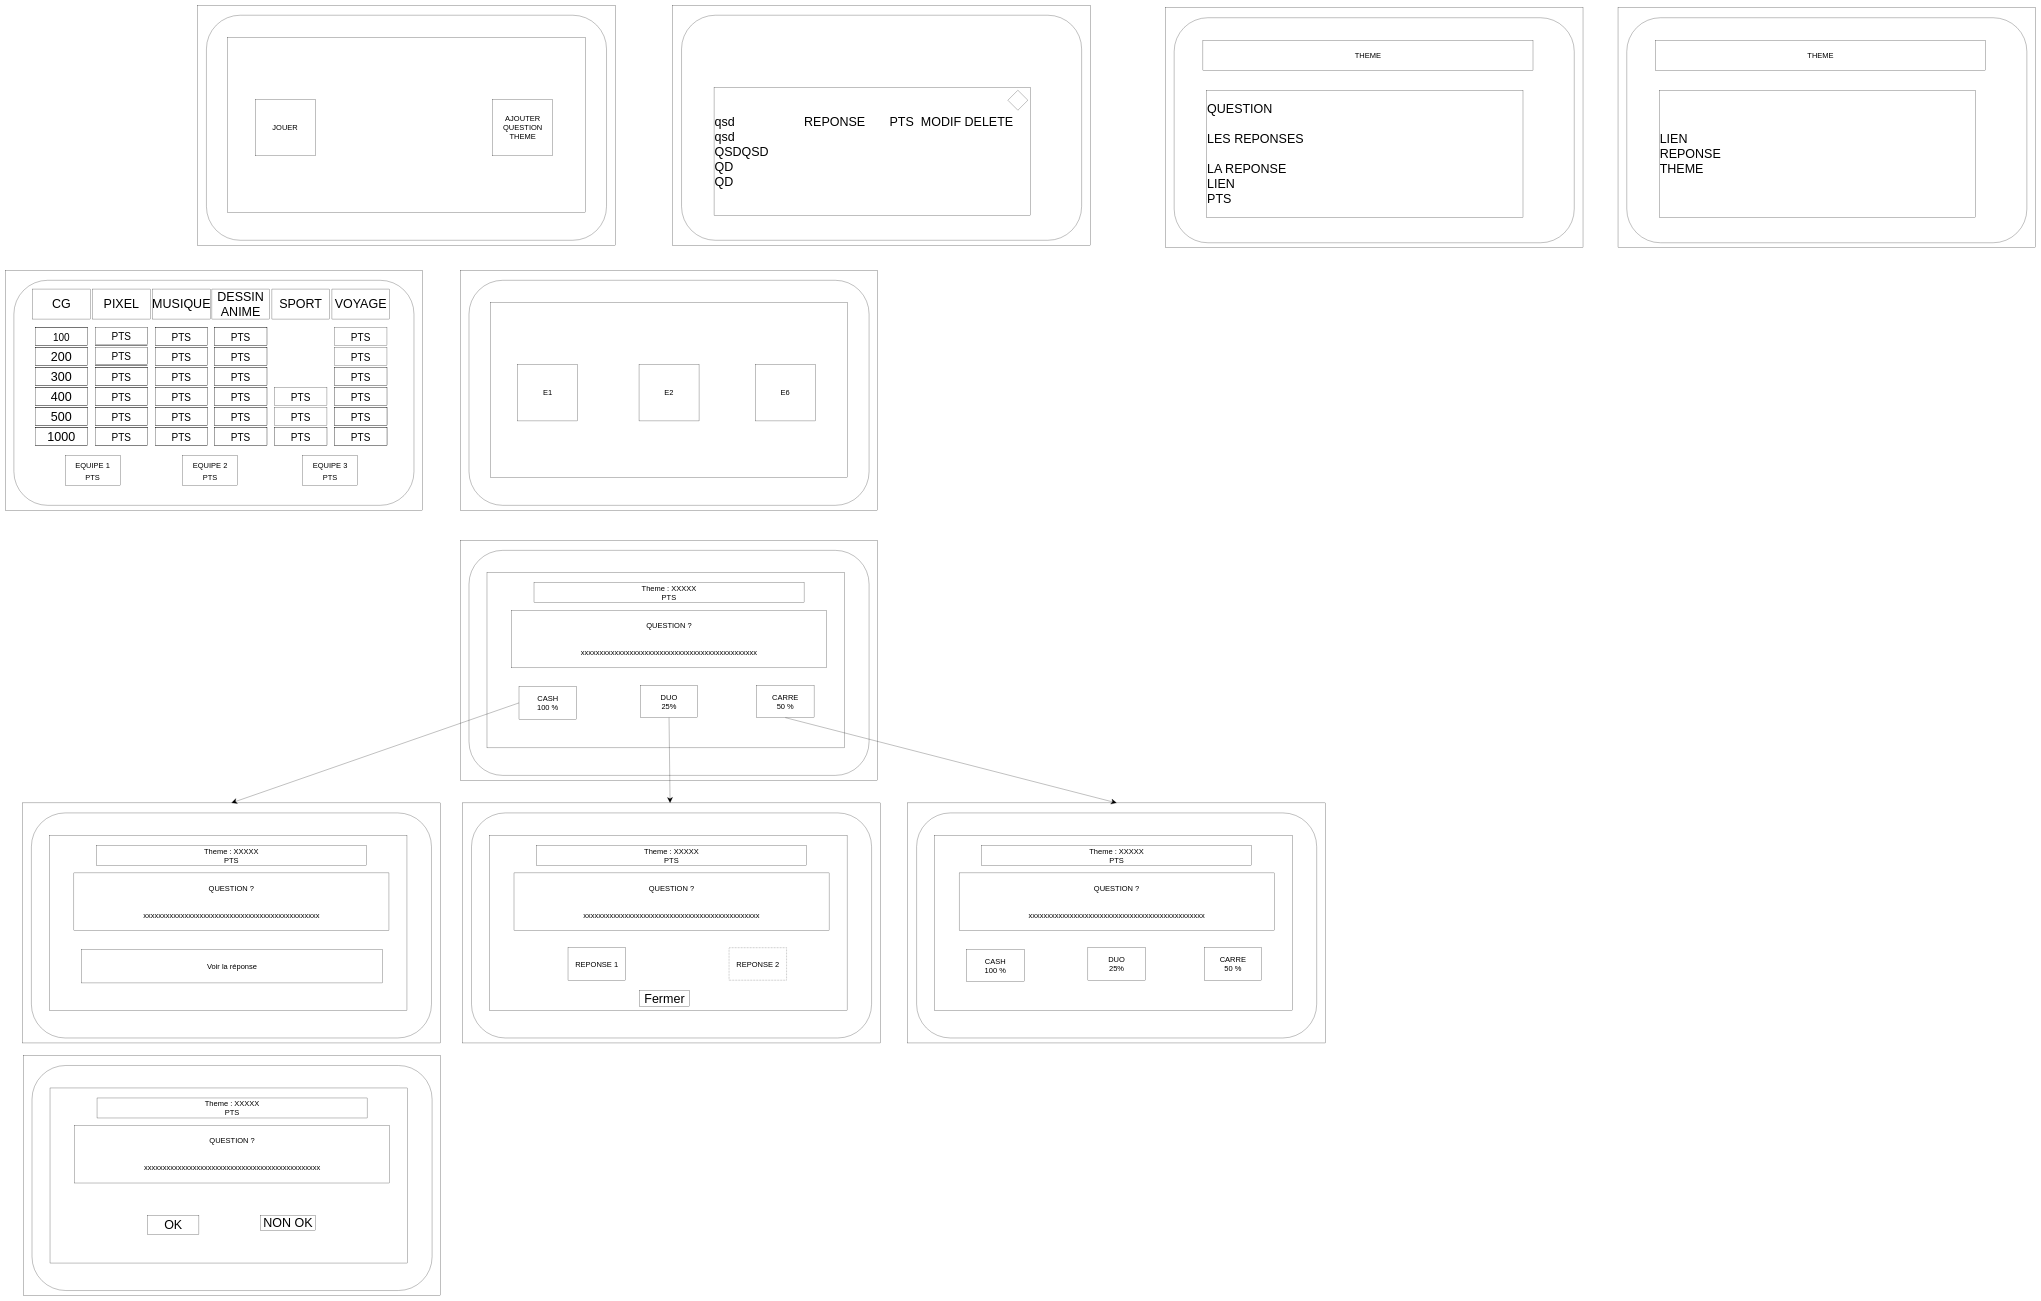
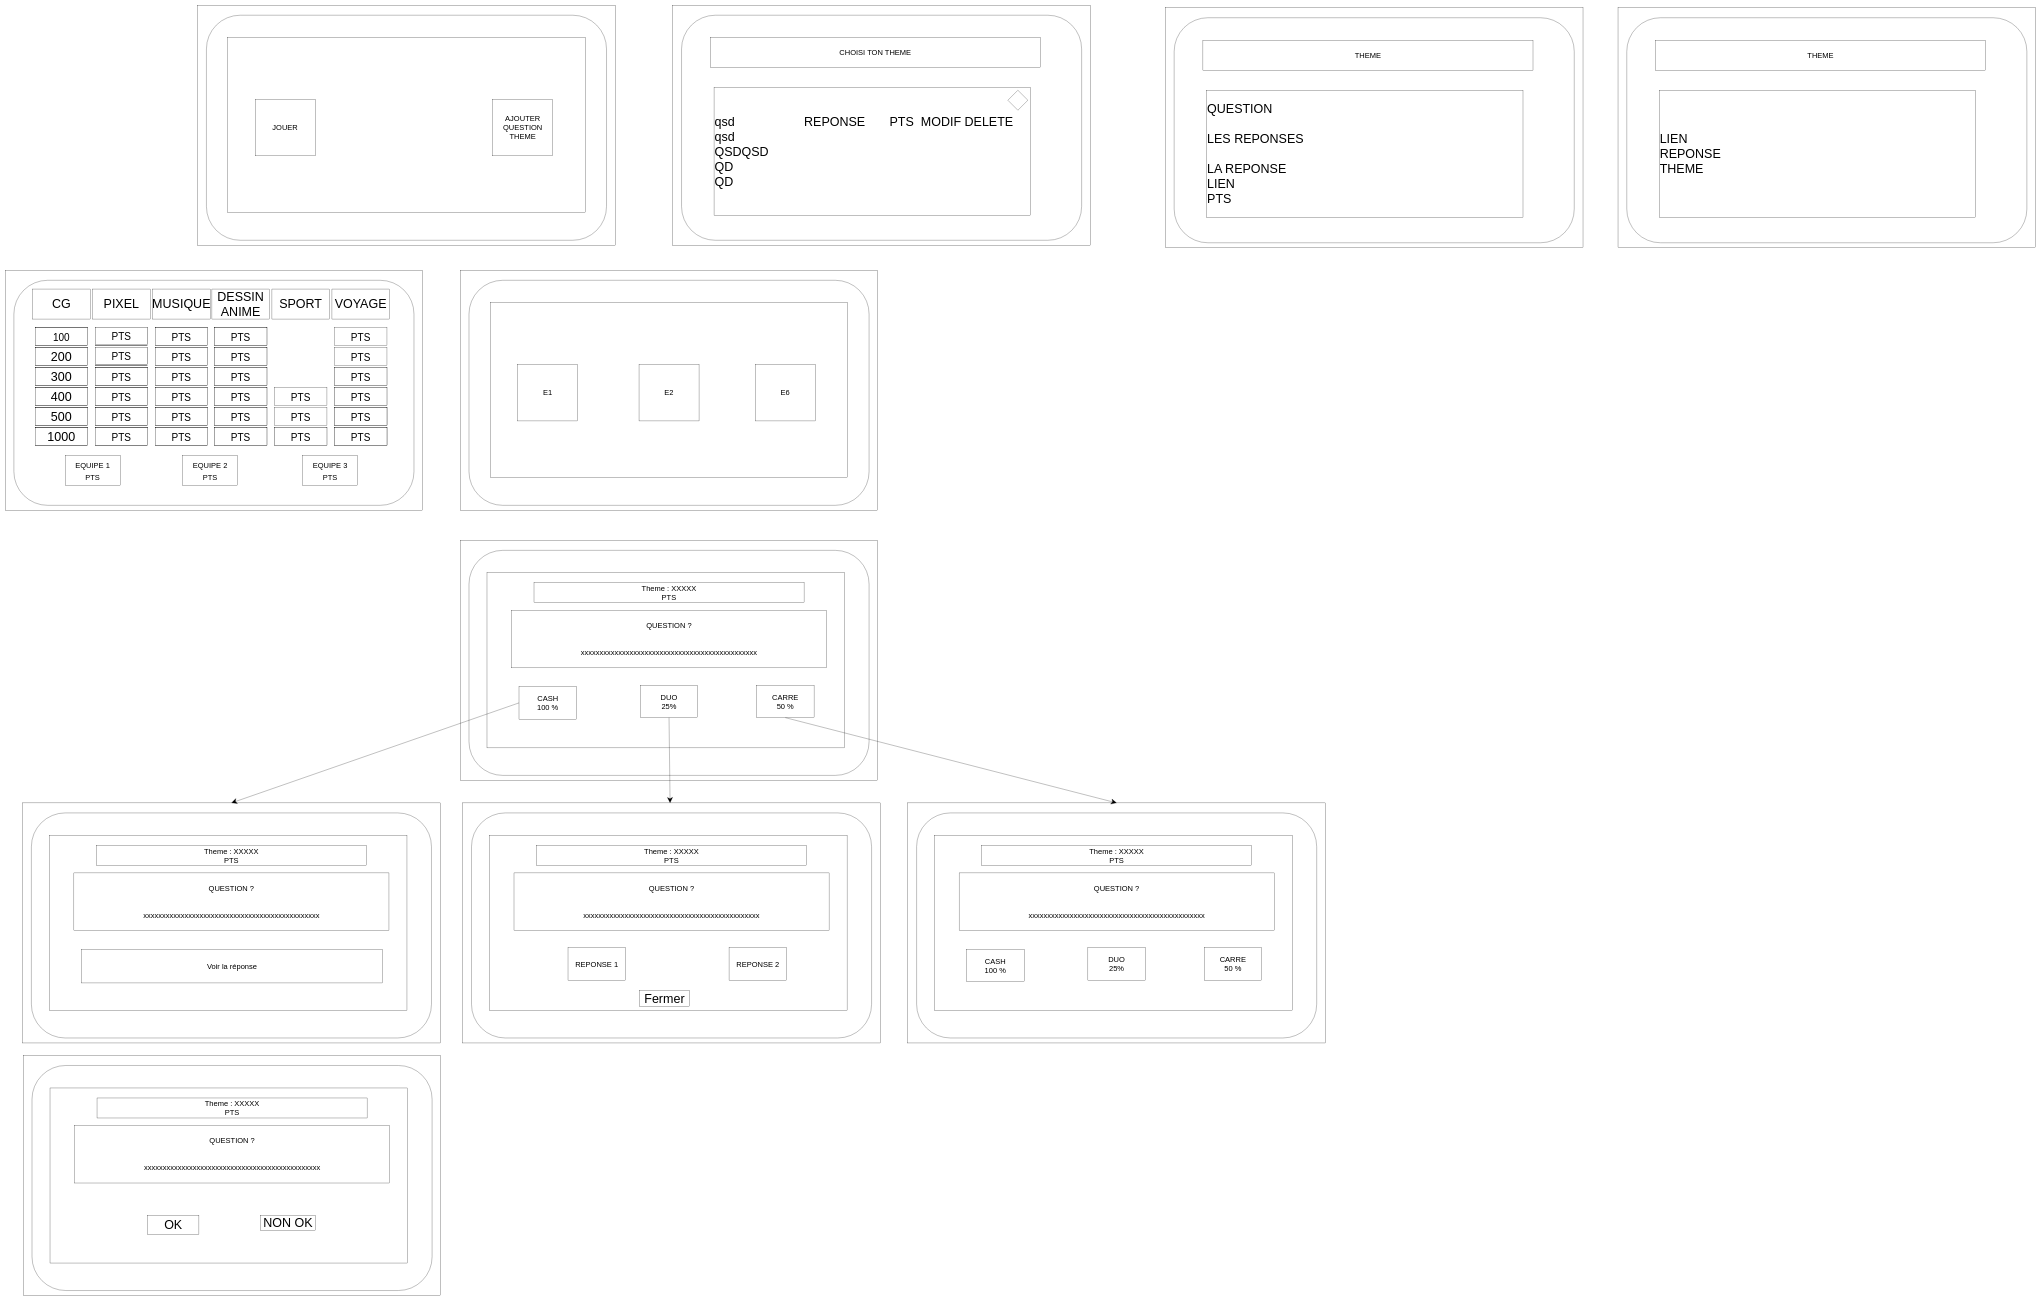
node "CHOISI TON THEME": added
node "REPONSE 2": style dashed -> solid
